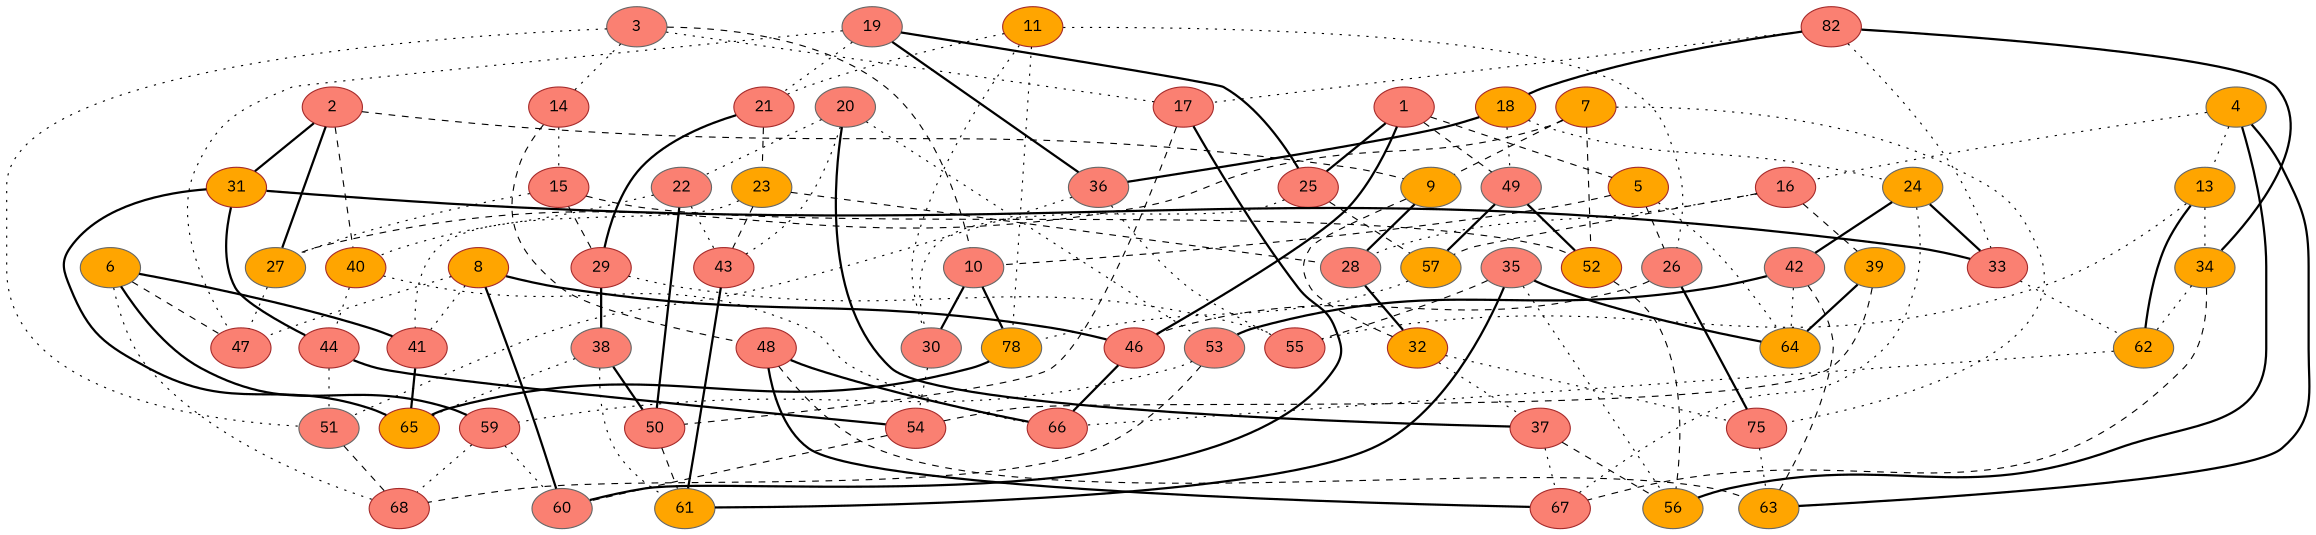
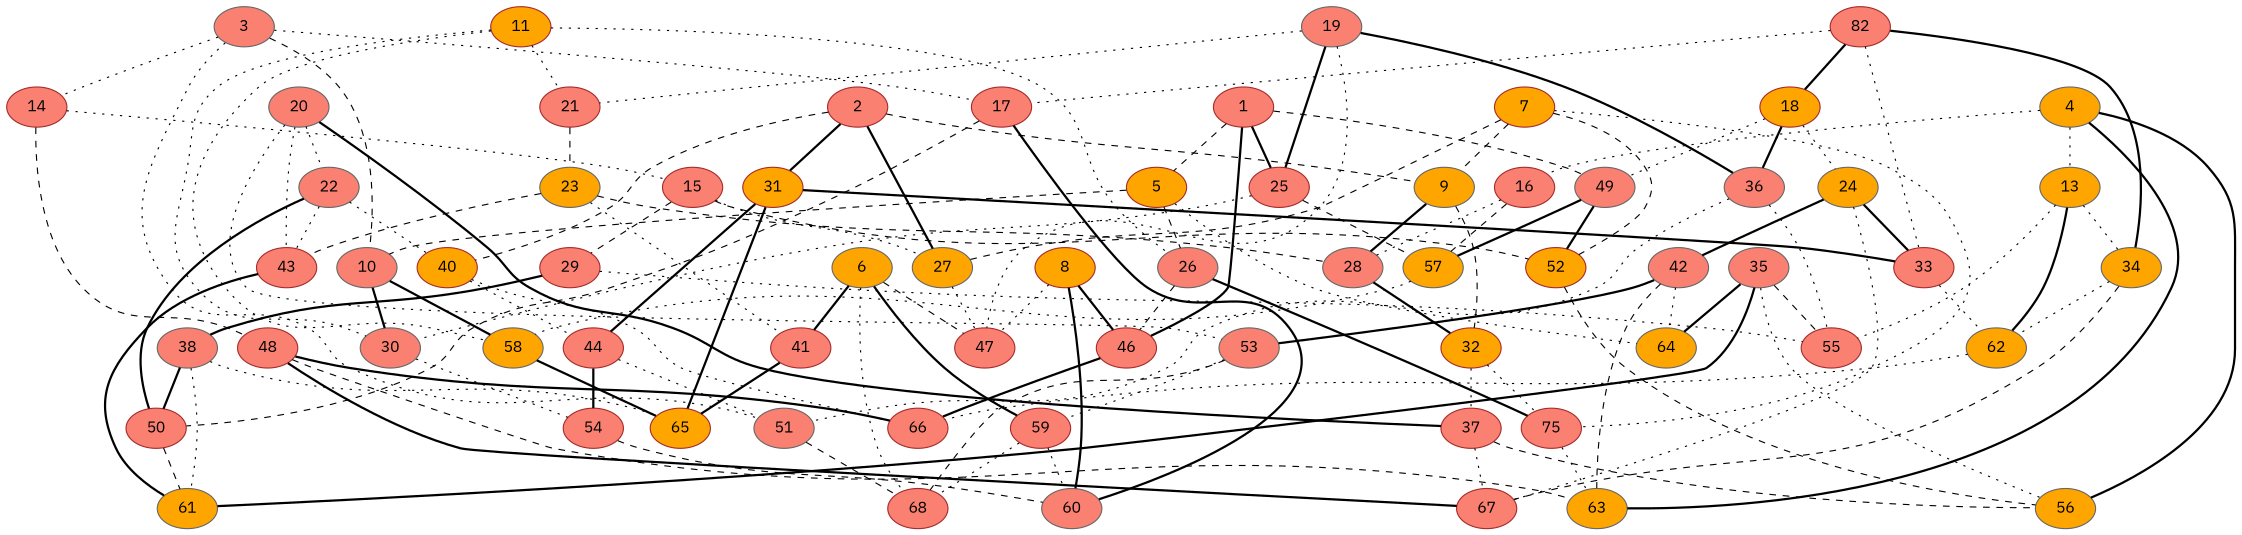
edge "21" -- "29": removed
node "39": removed
edge "8" -- "41": removed
node "78": label "78" -> "58"
